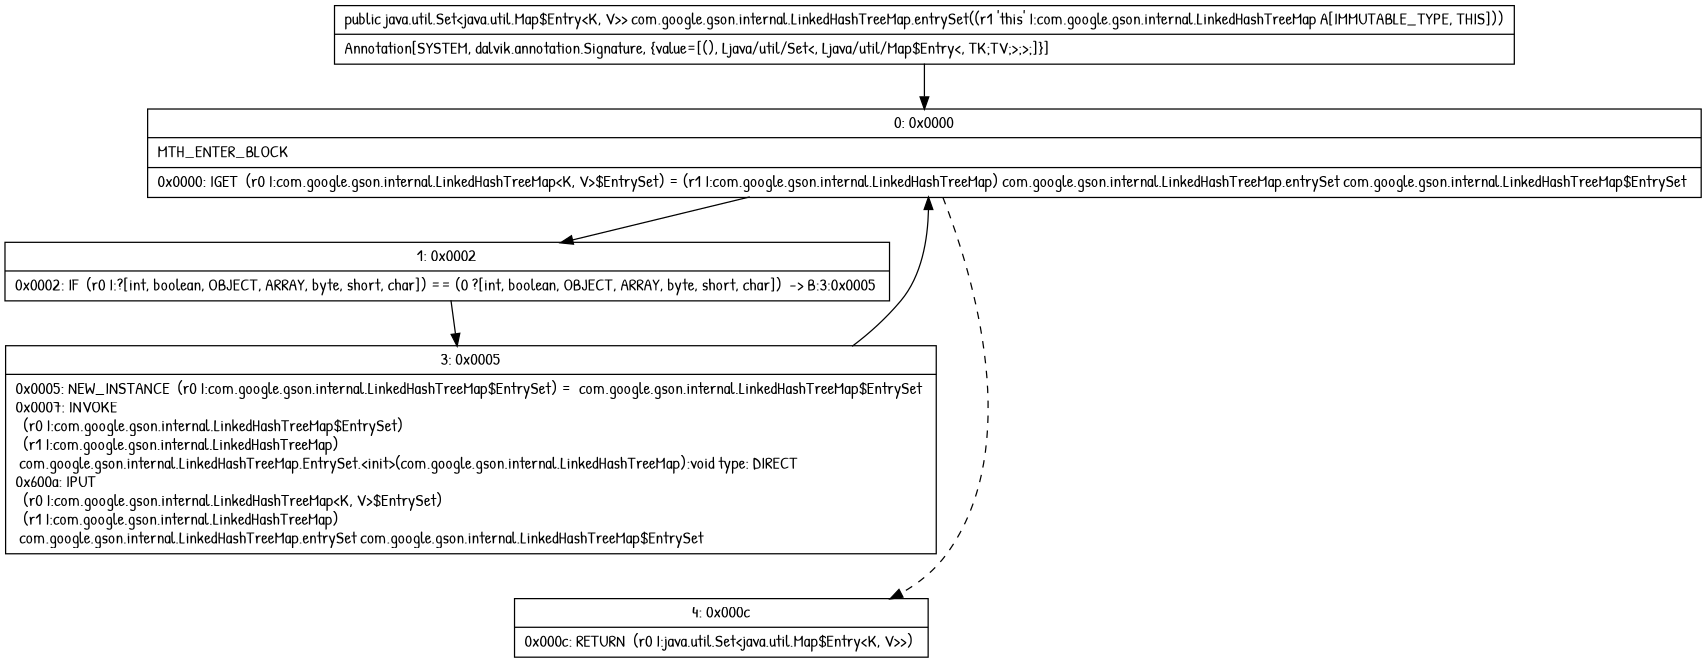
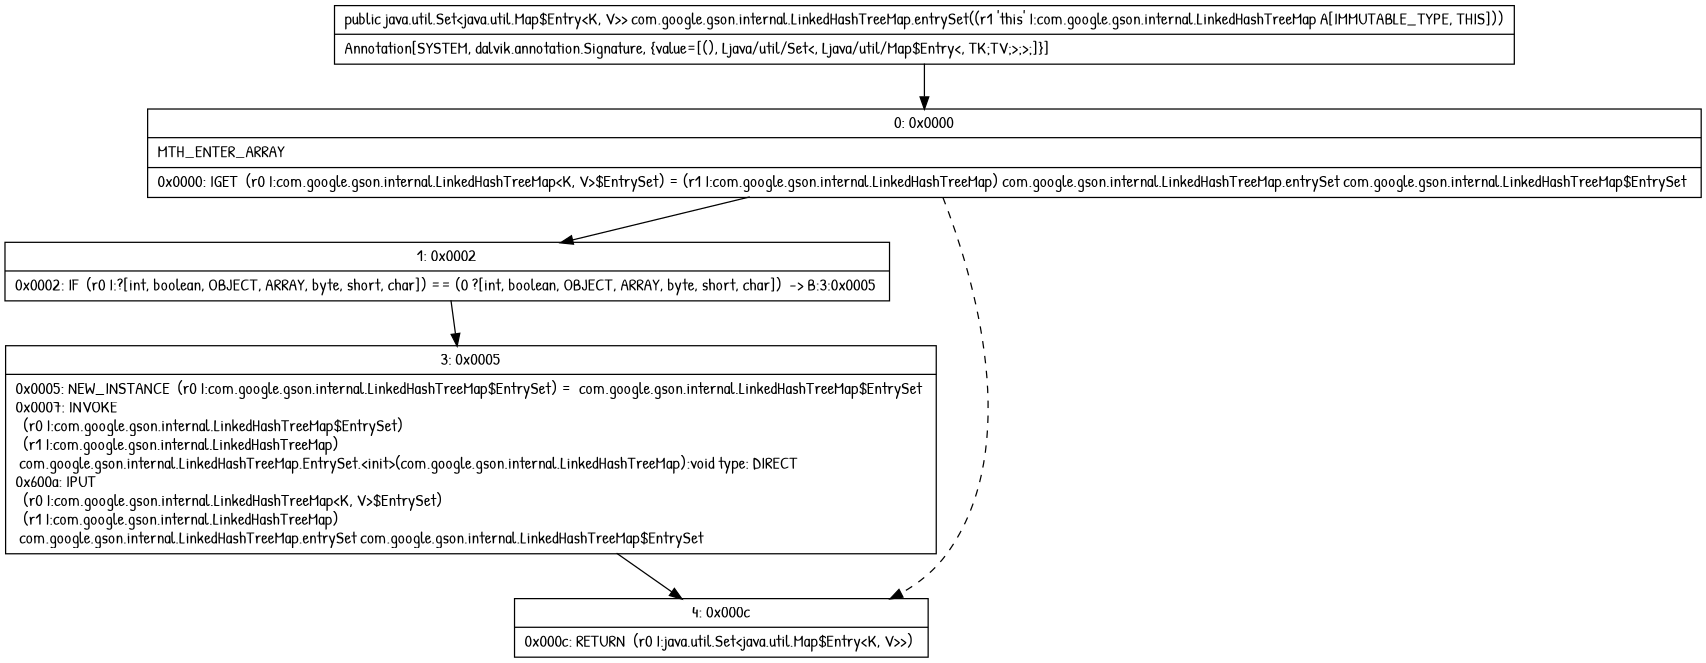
node "0: 0x0000": text "MTH_ENTER_BLOCK" -> "MTH_ENTER_ARRAY"
edge "3: 0x0005" -> "0: 0x0000": now "3: 0x0005" -> "4: 0x000c"
